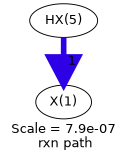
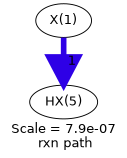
edge "HX(5)" -> "X(1)": reversed
